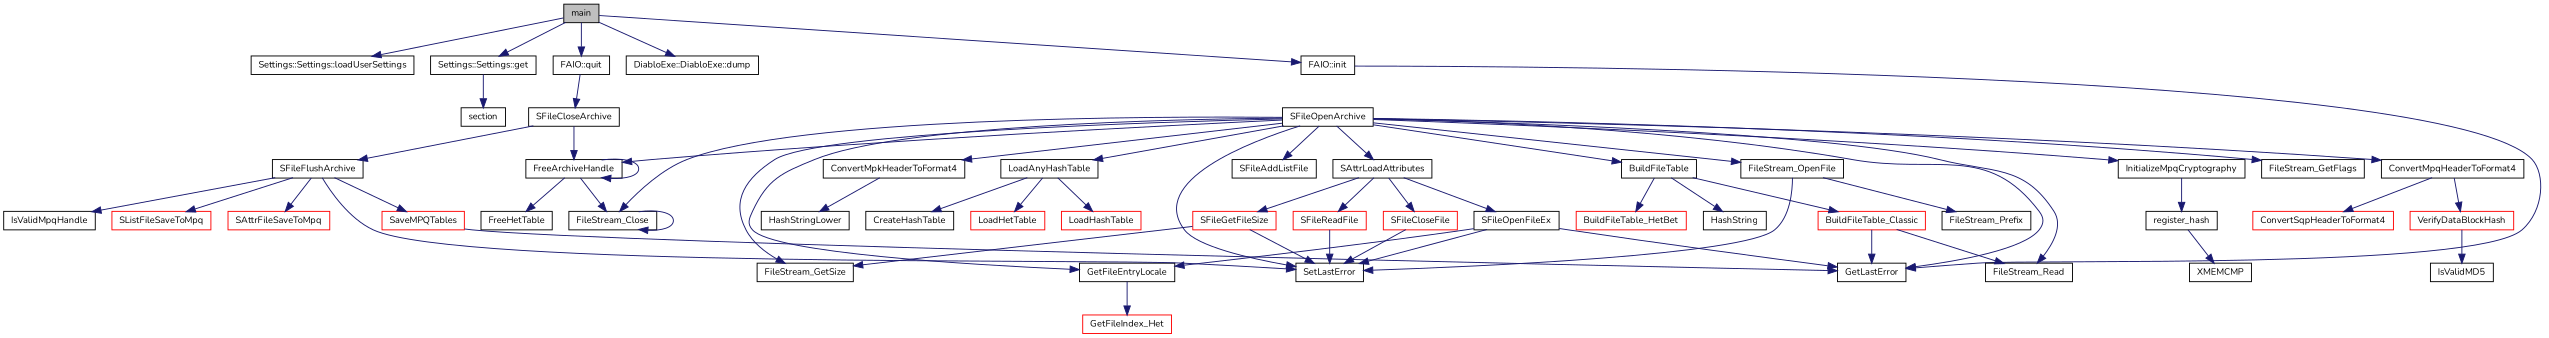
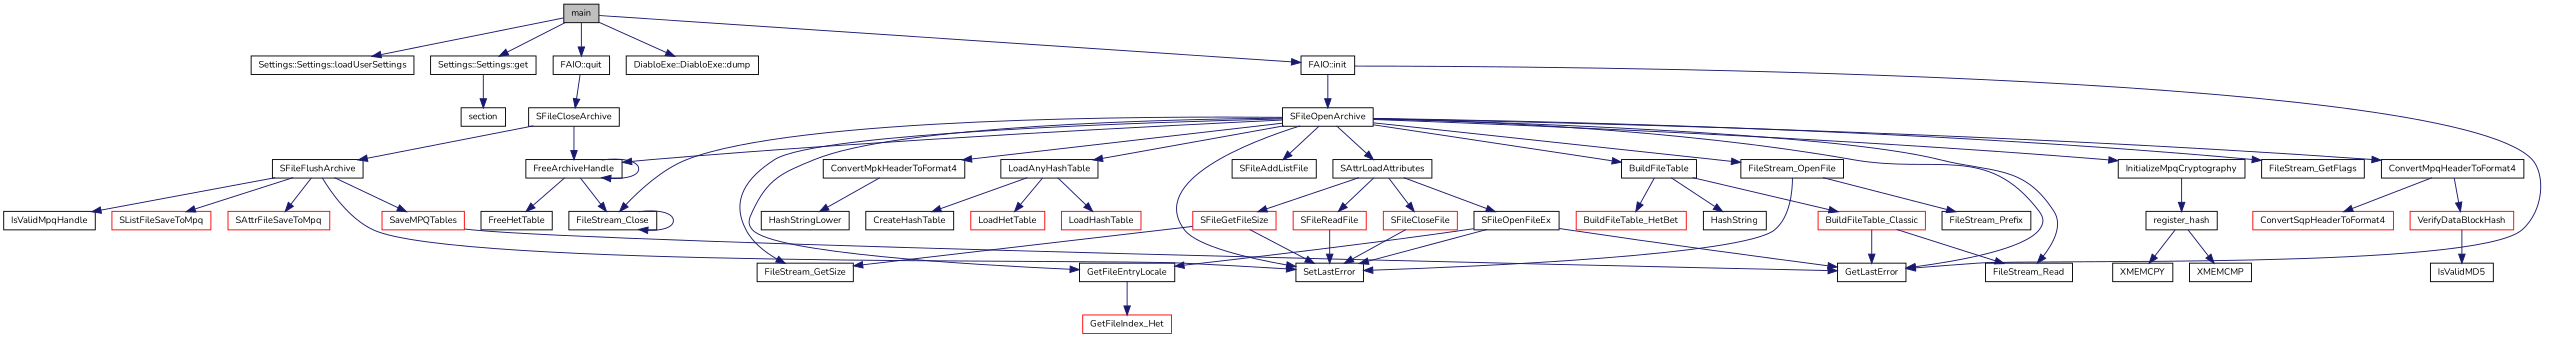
edge "FAIO::init" -> "SFileOpenArchive": added
node "XMEMCPY": added
